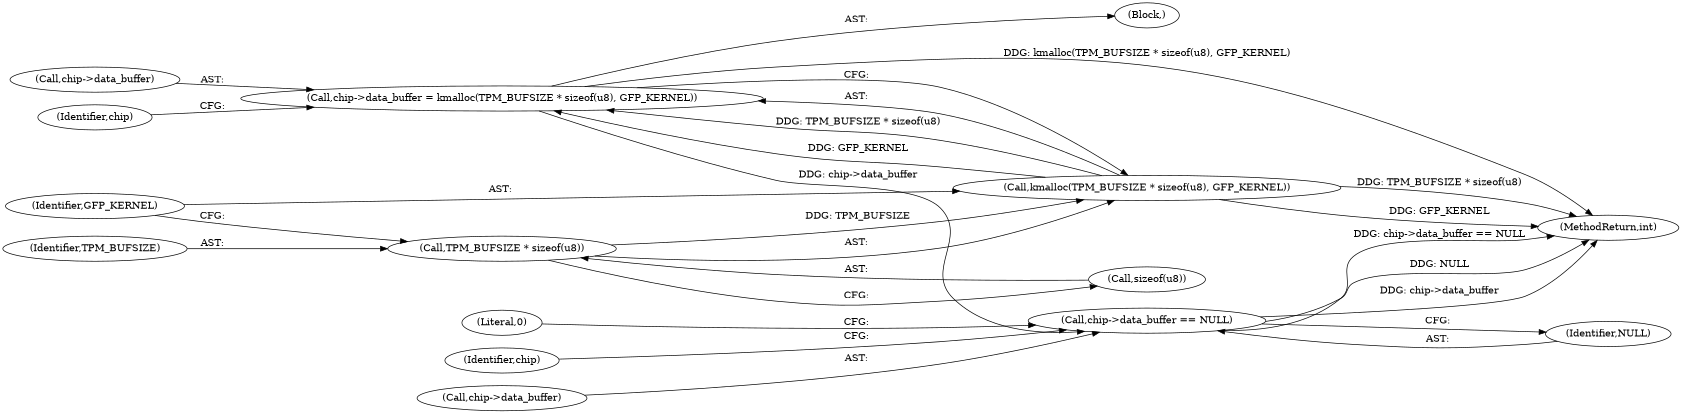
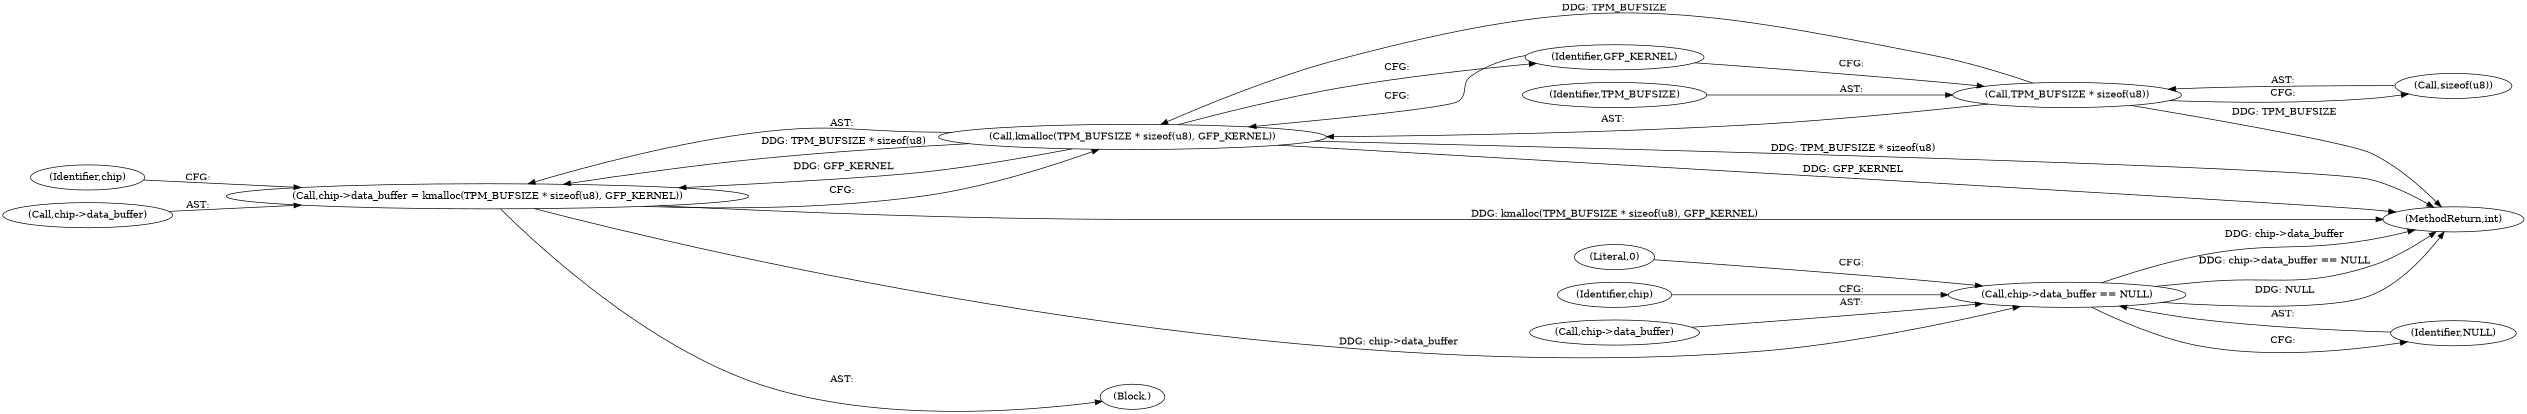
edge "(Call,kmalloc(TPM_BUFSIZE * sizeof(u8), GFP_KERNEL))" -> "(Identifier,GFP_KERNEL)": added, label "CFG:"
edge "(Call,TPM_BUFSIZE * sizeof(u8))" -> "(MethodReturn,int)": added, label "DDG: TPM_BUFSIZE"
edge "(Identifier,GFP_KERNEL)" -> "(Call,kmalloc(TPM_BUFSIZE * sizeof(u8), GFP_KERNEL))": label "AST: " -> "CFG: "
